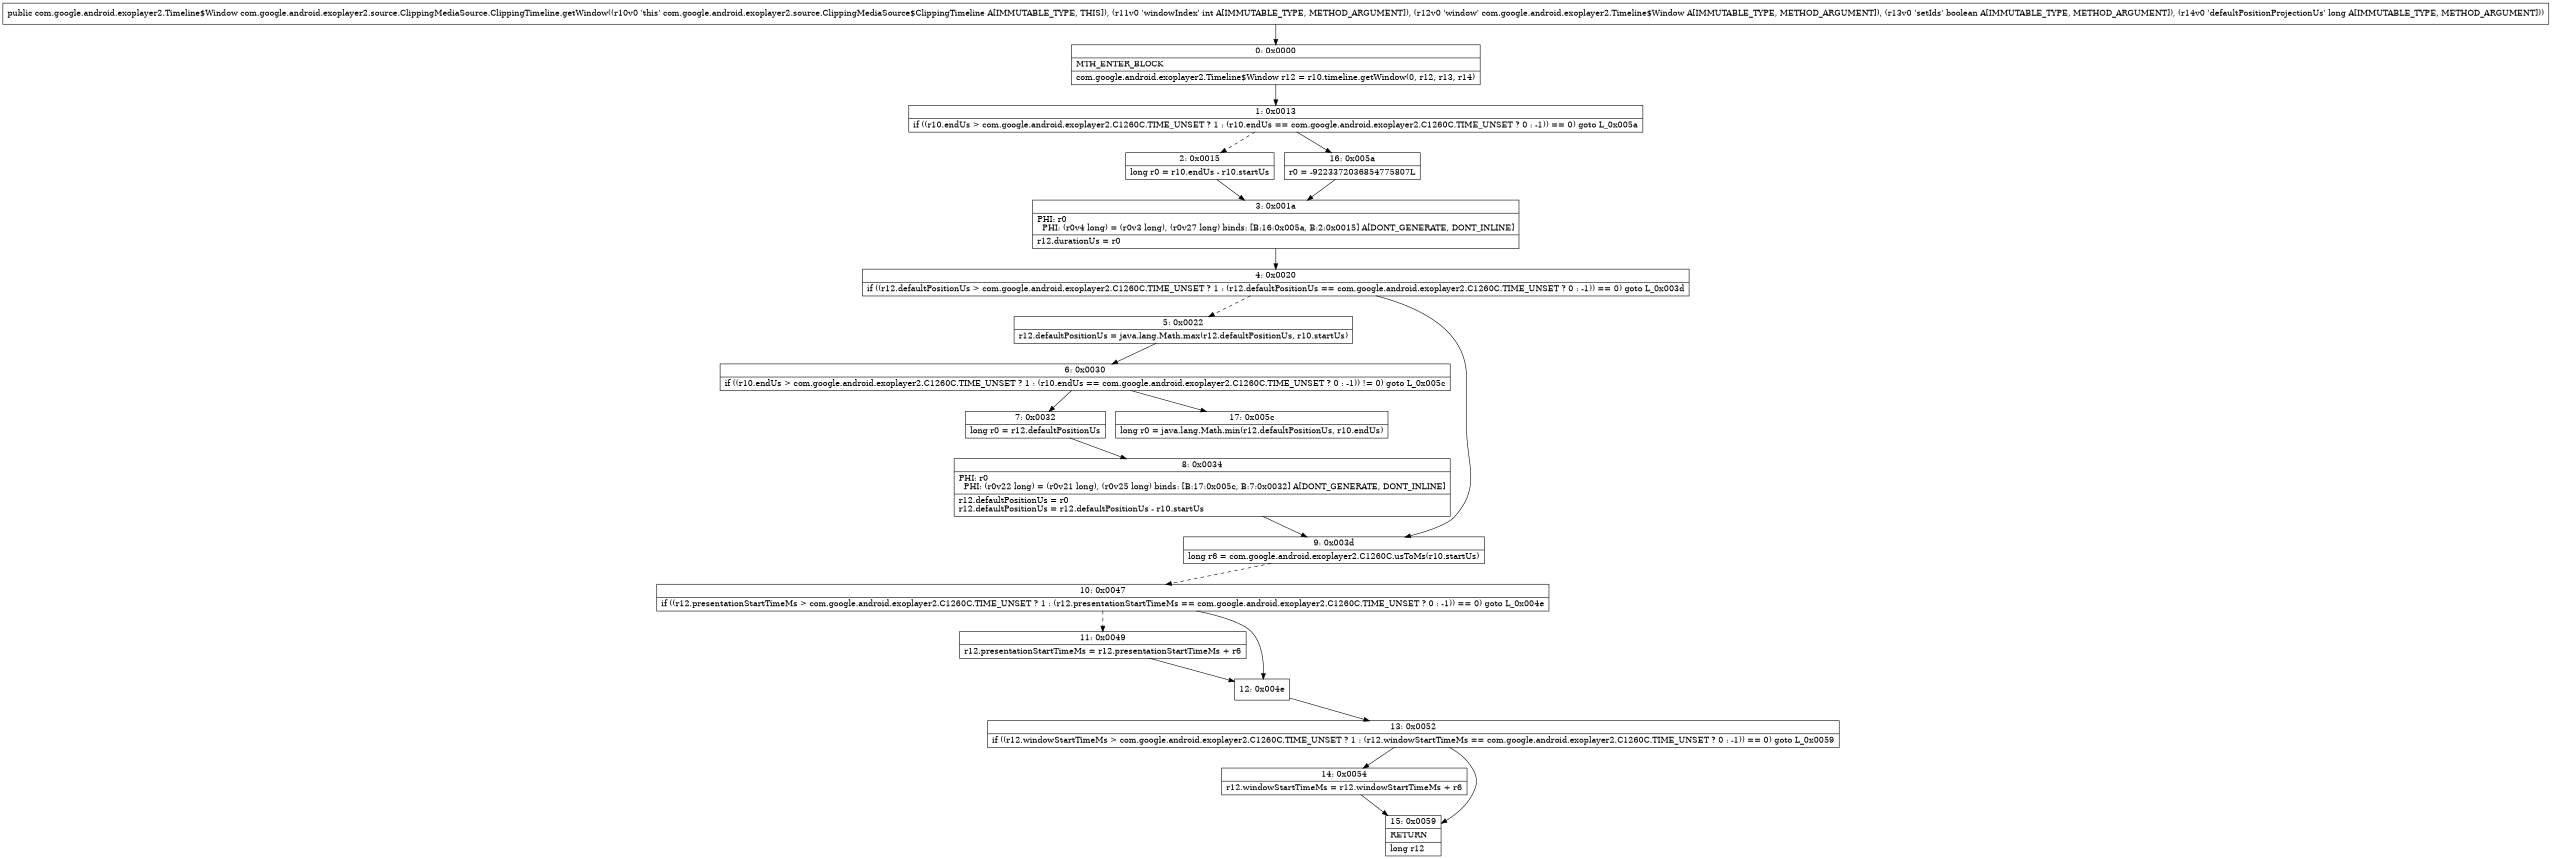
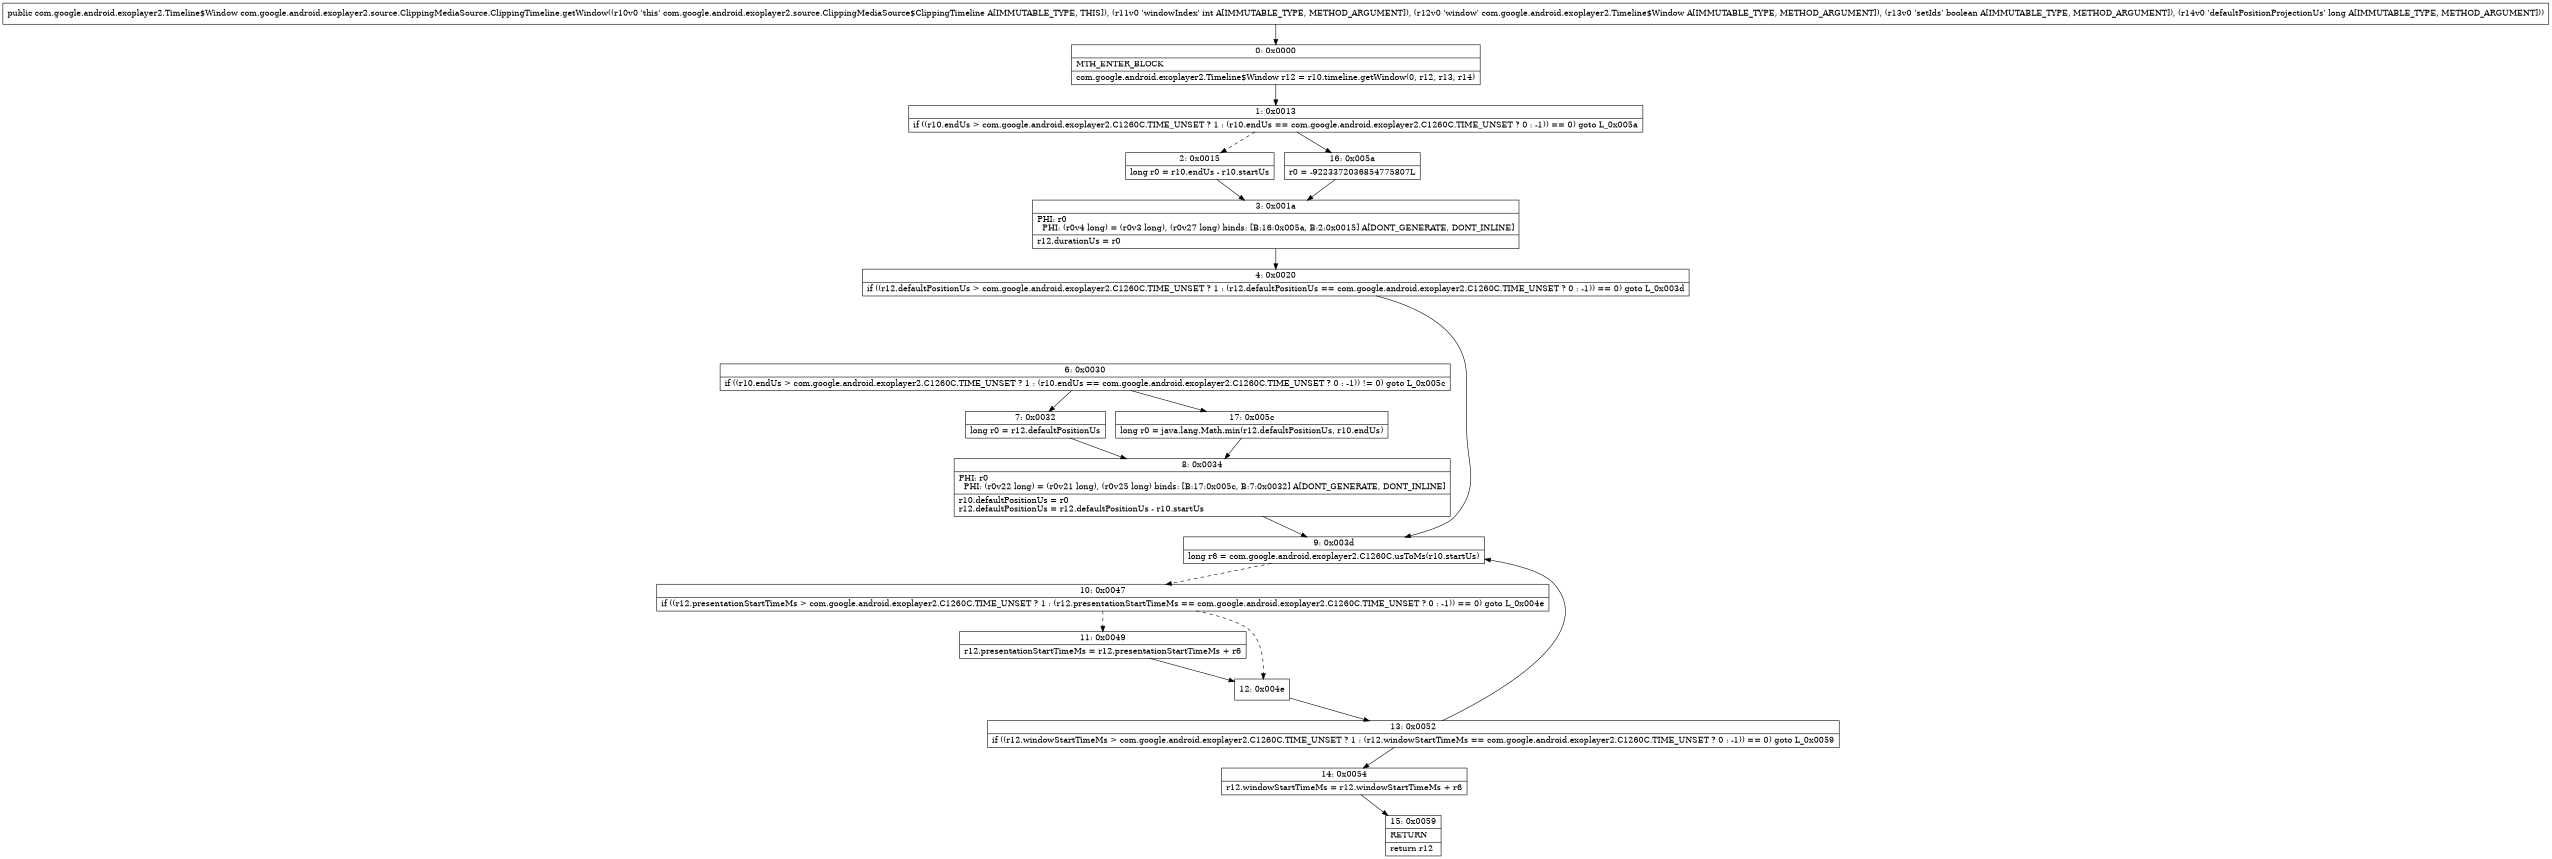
node "5: 0x0022": removed
edge "17: 0x005c" -> "8: 0x0034": added
node "8: 0x0034": text "r12.defaultPositionUs = r0" -> "r10.defaultPositionUs = r0"
edge "10: 0x0047" -> "12: 0x004e": style solid -> dashed
edge "13: 0x0052" -> "15: 0x0059": now "13: 0x0052" -> "9: 0x003d"
node "15: 0x0059": text "long r12" -> "return r12"
